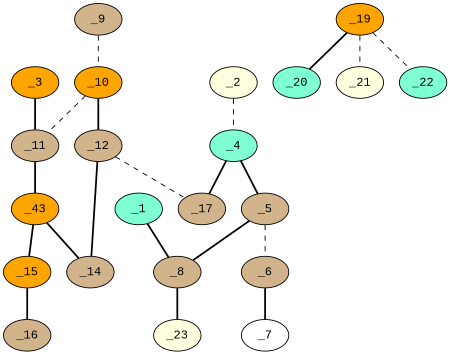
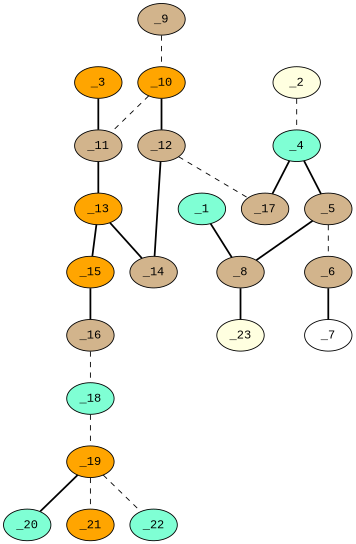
node "_21": fillcolor lightyellow -> orange
node "_43": label "_43" -> "_13"
node "_18": added
